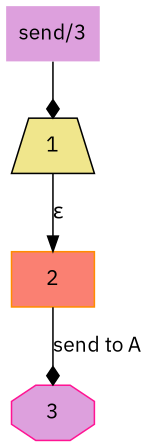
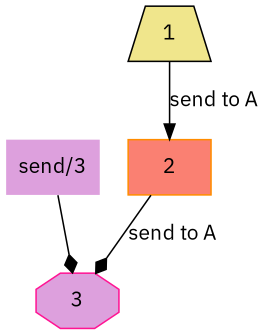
edge "send/3" -> "1": now "send/3" -> "3"
edge "1" -> "2": label "ɛ" -> "send to A"
